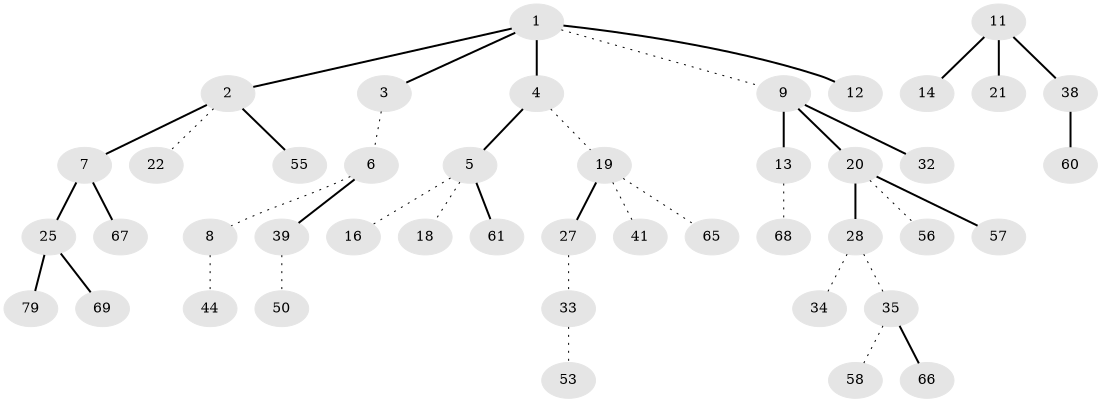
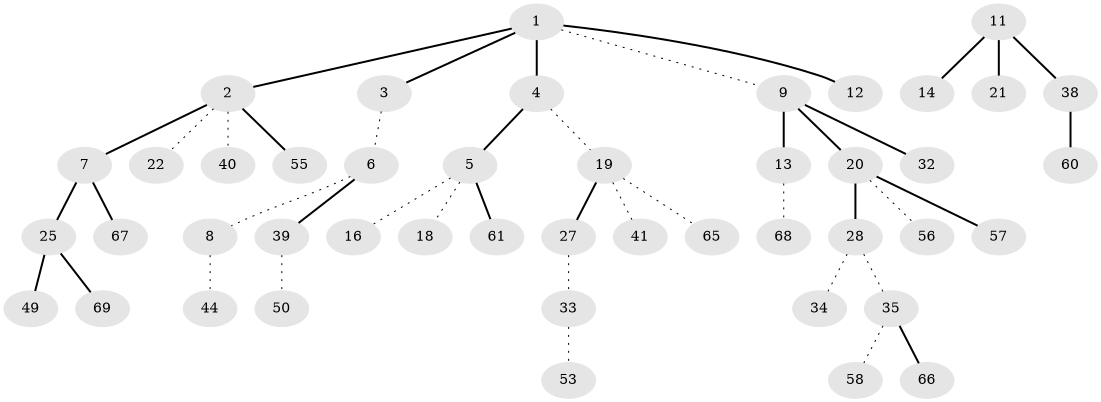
node "40": added
node "79": label "79" -> "49"
